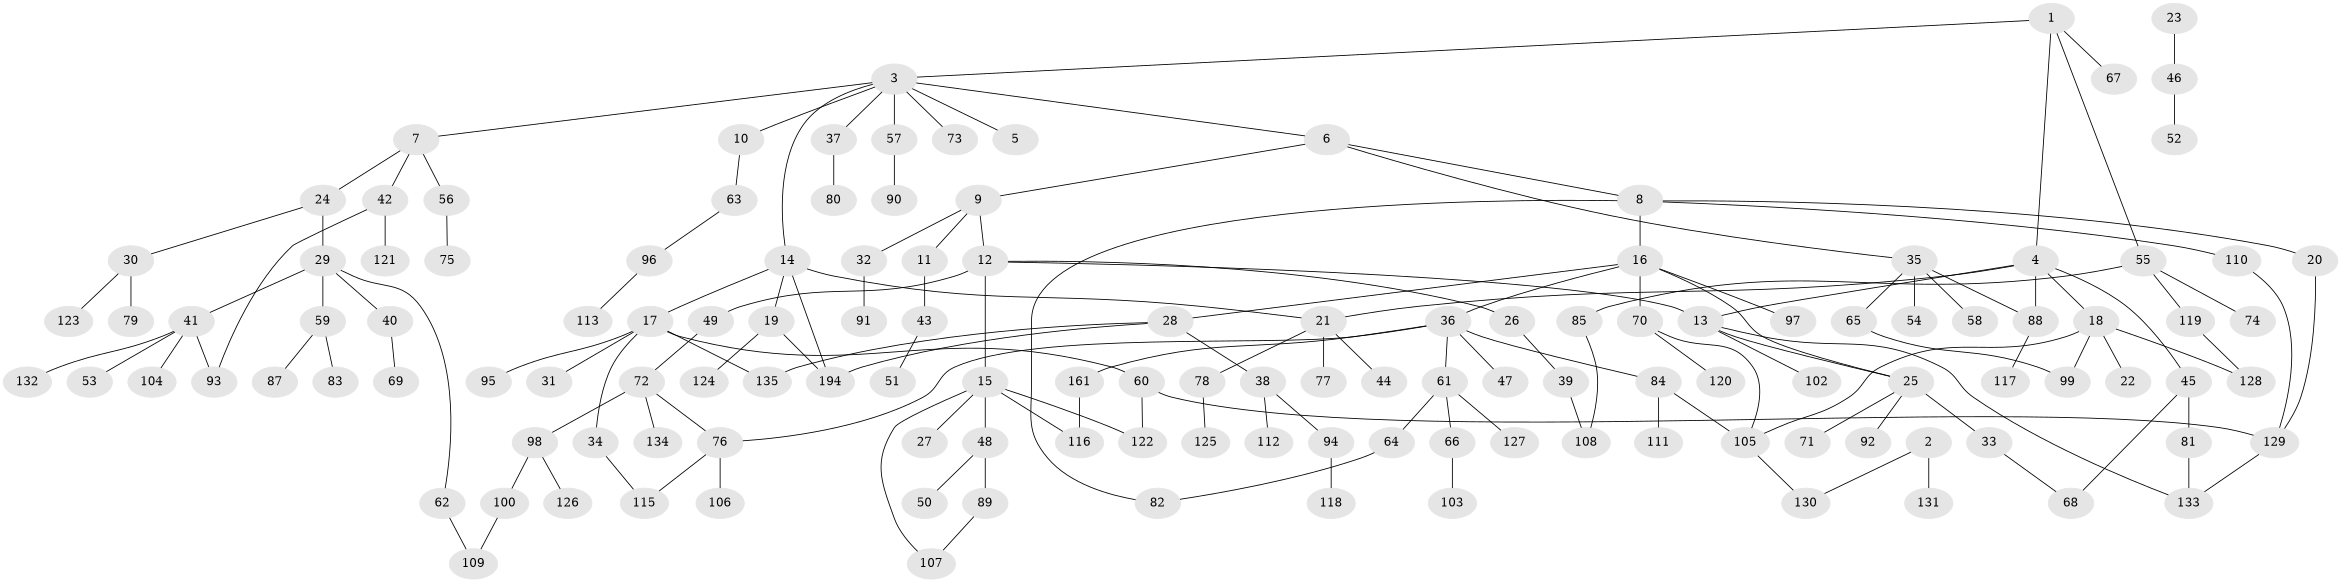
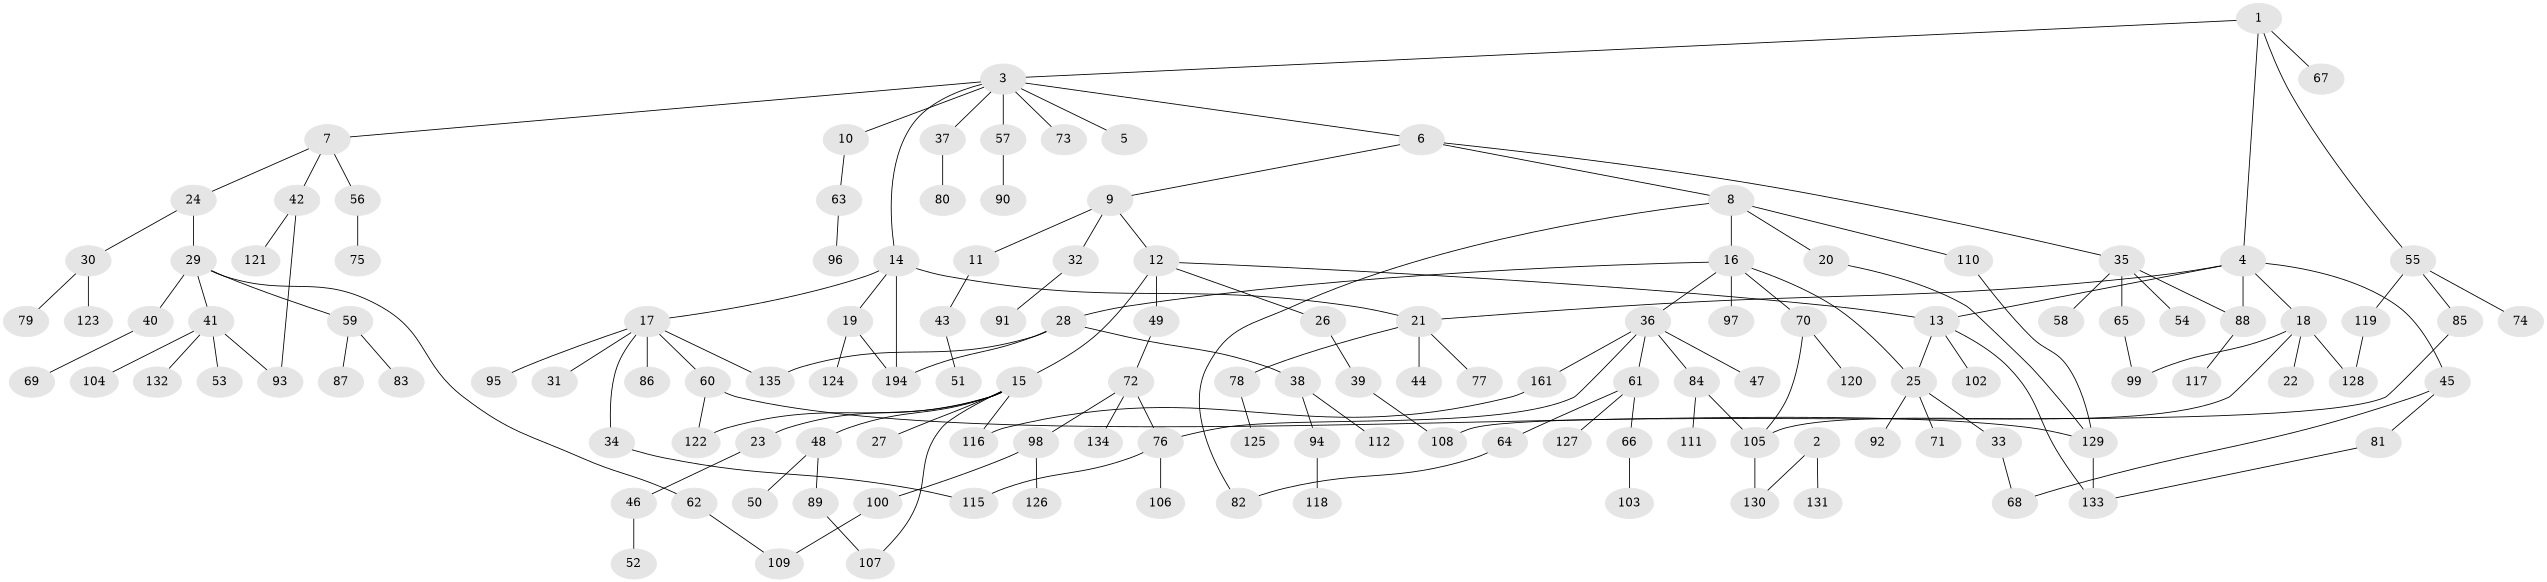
node "113": removed
node "86": added
edge "15" -- "23": added
